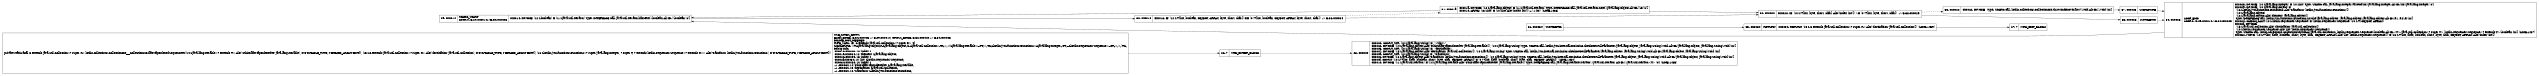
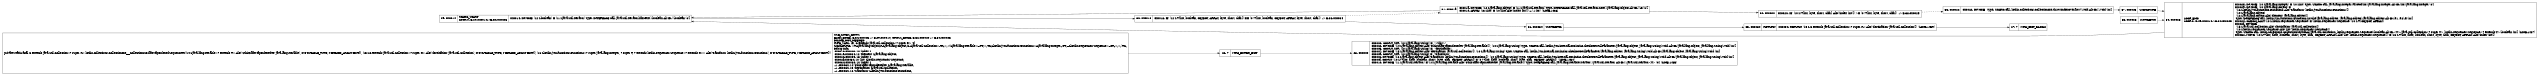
edge "30: 0x0018" -> "32: 0x0020": now "30: 0x0018" -> "36: 0x0034"
edge "32: 0x0020" -> "38: 0x0025": removed
node "26: ?": text "MTH_ENTER_BLOCK" -> "MTH_ENTER_EXIT"
